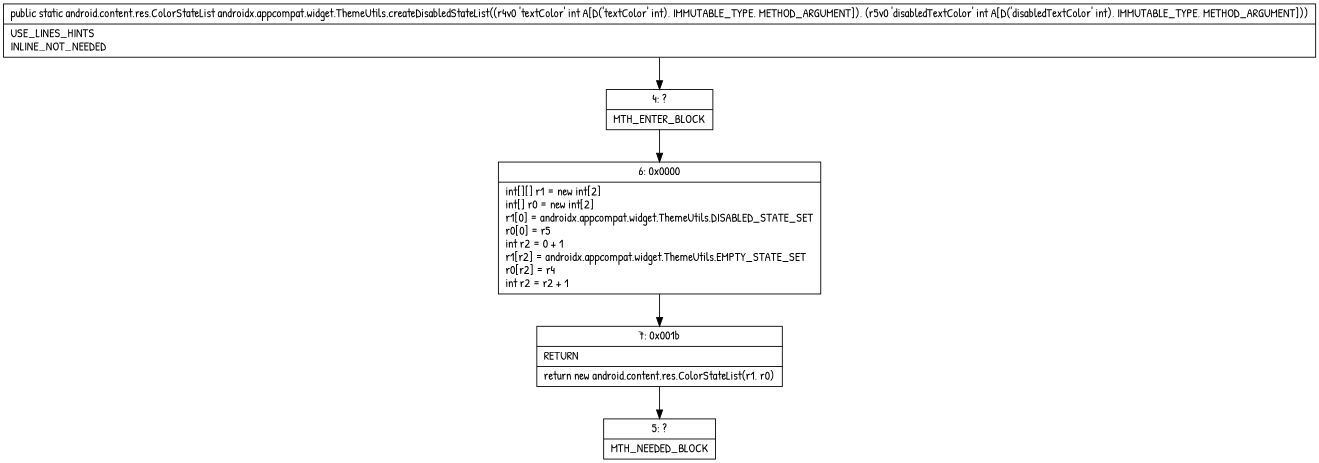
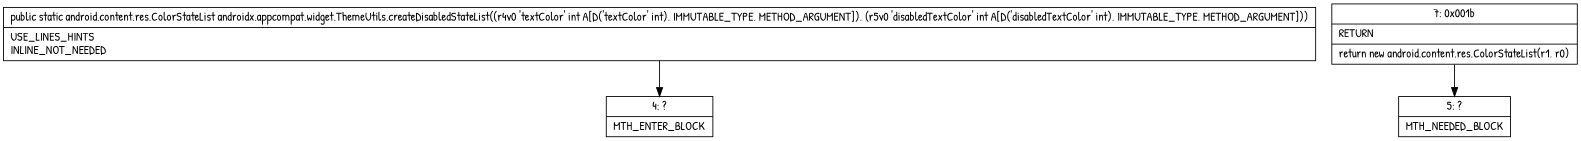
node "6: 0x0000": removed
